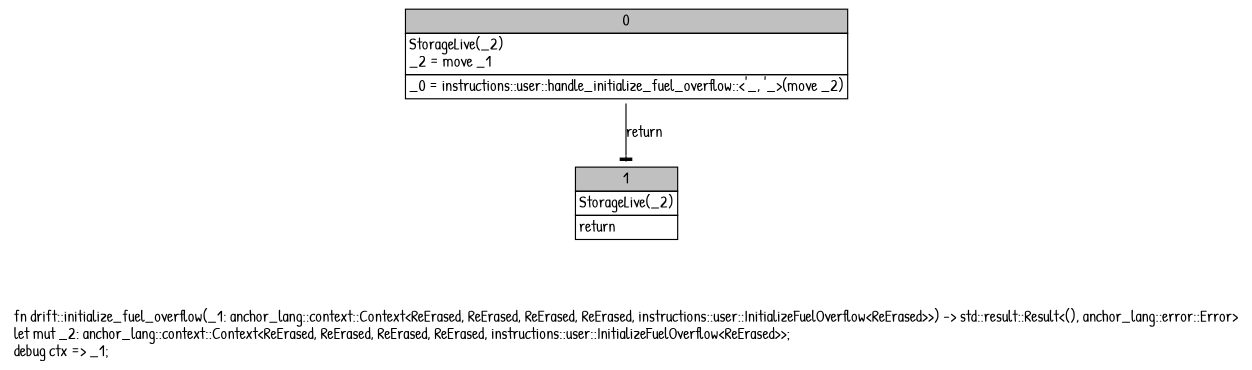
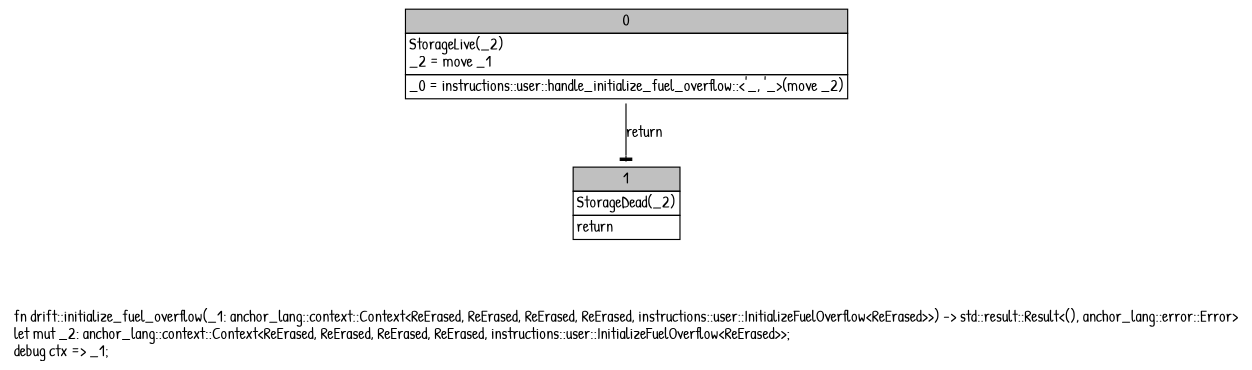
node "1": text "StorageLive(_2)" -> "StorageDead(_2)"
